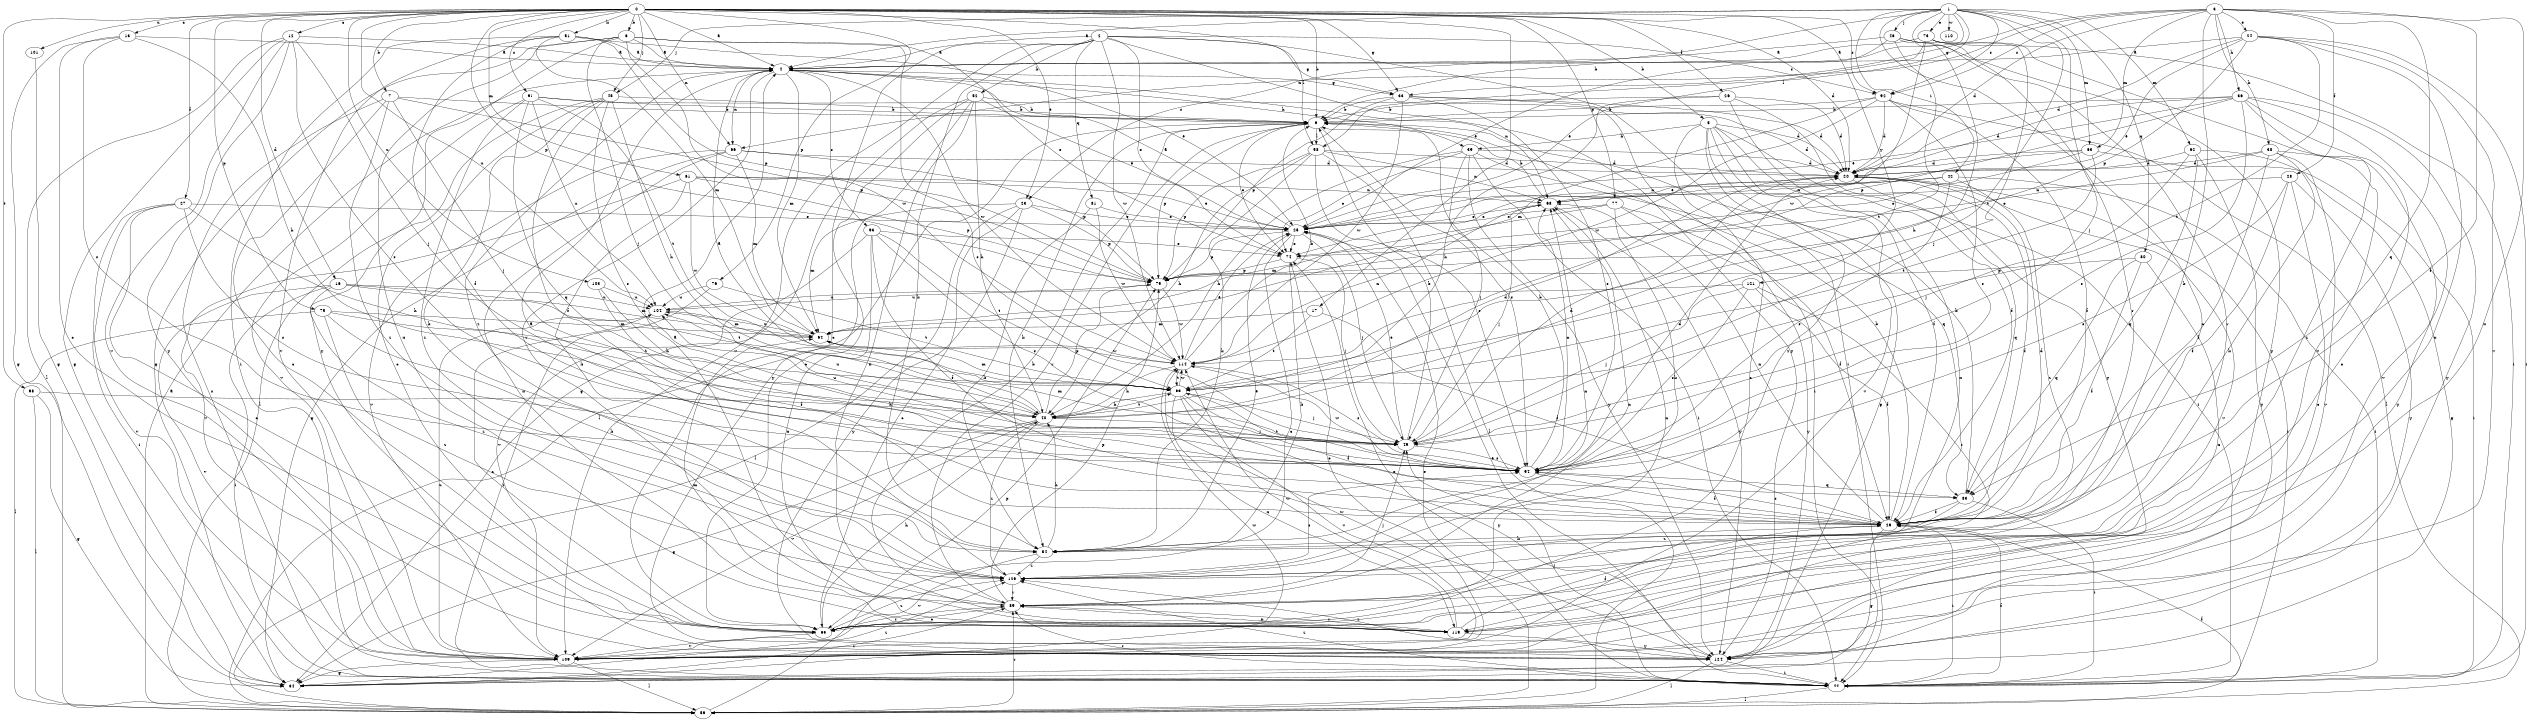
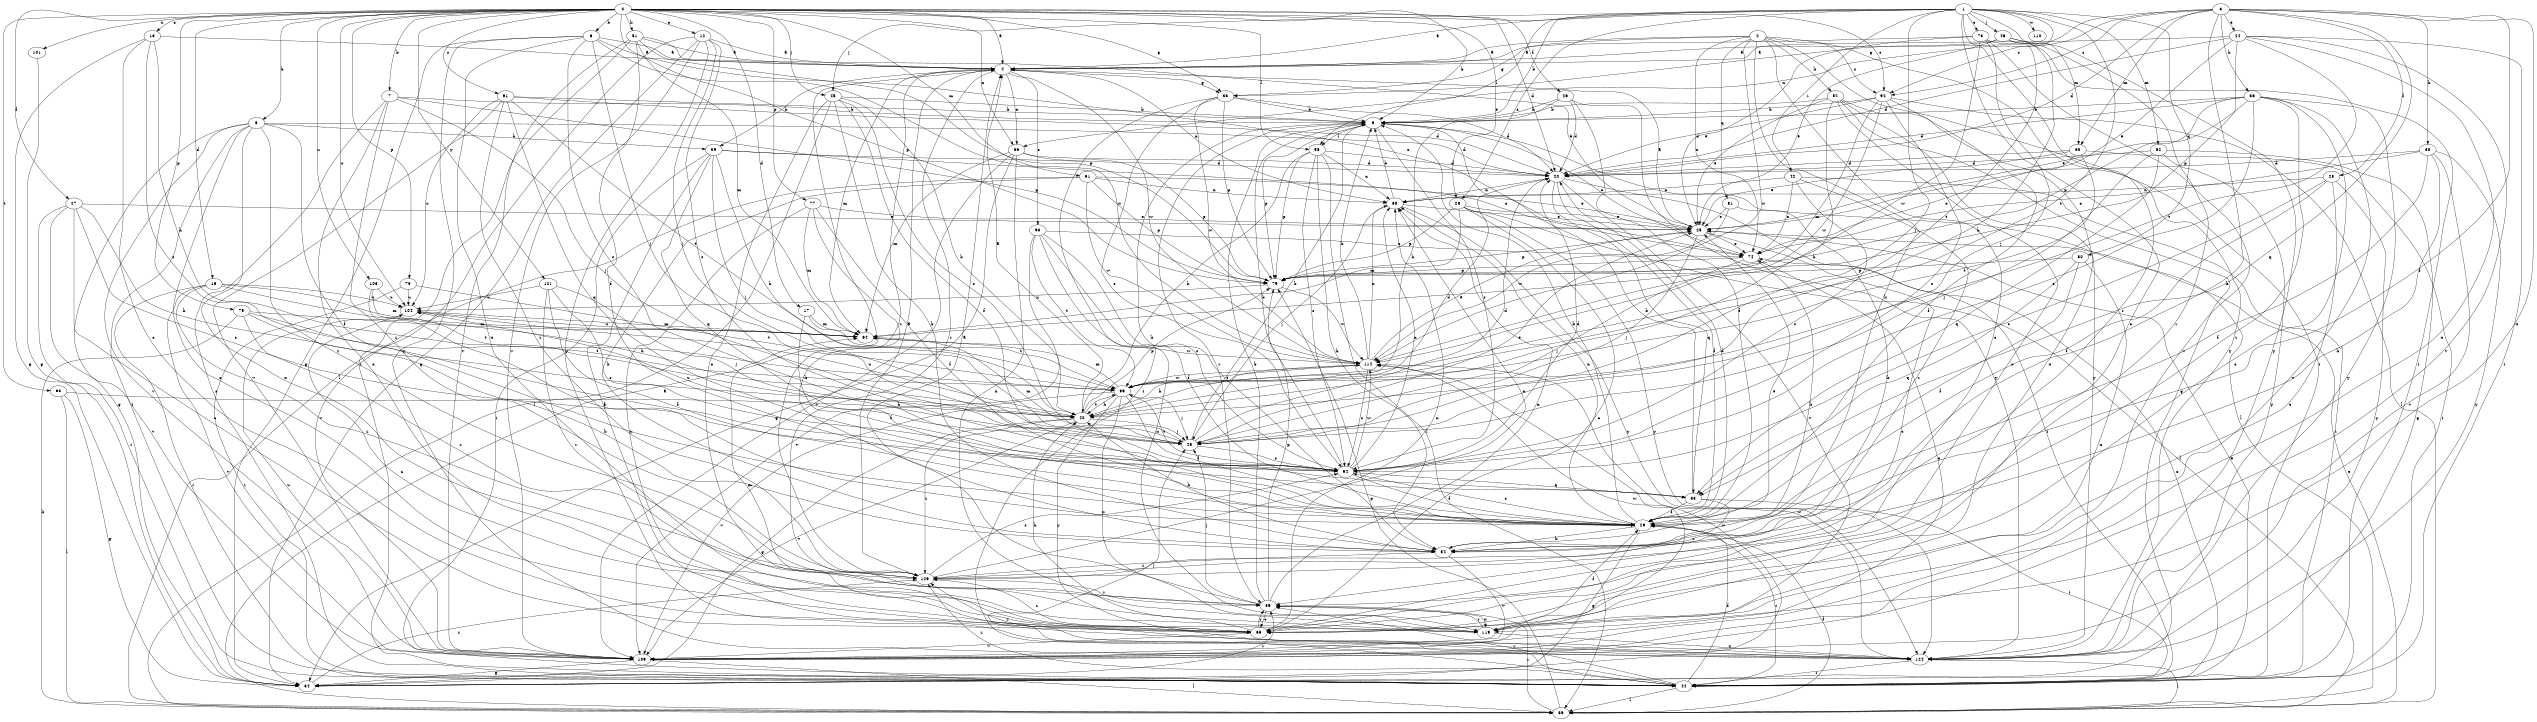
edge "2" -> "109": removed, label "v"
edge "75" -> "59": label "l" -> "k"
